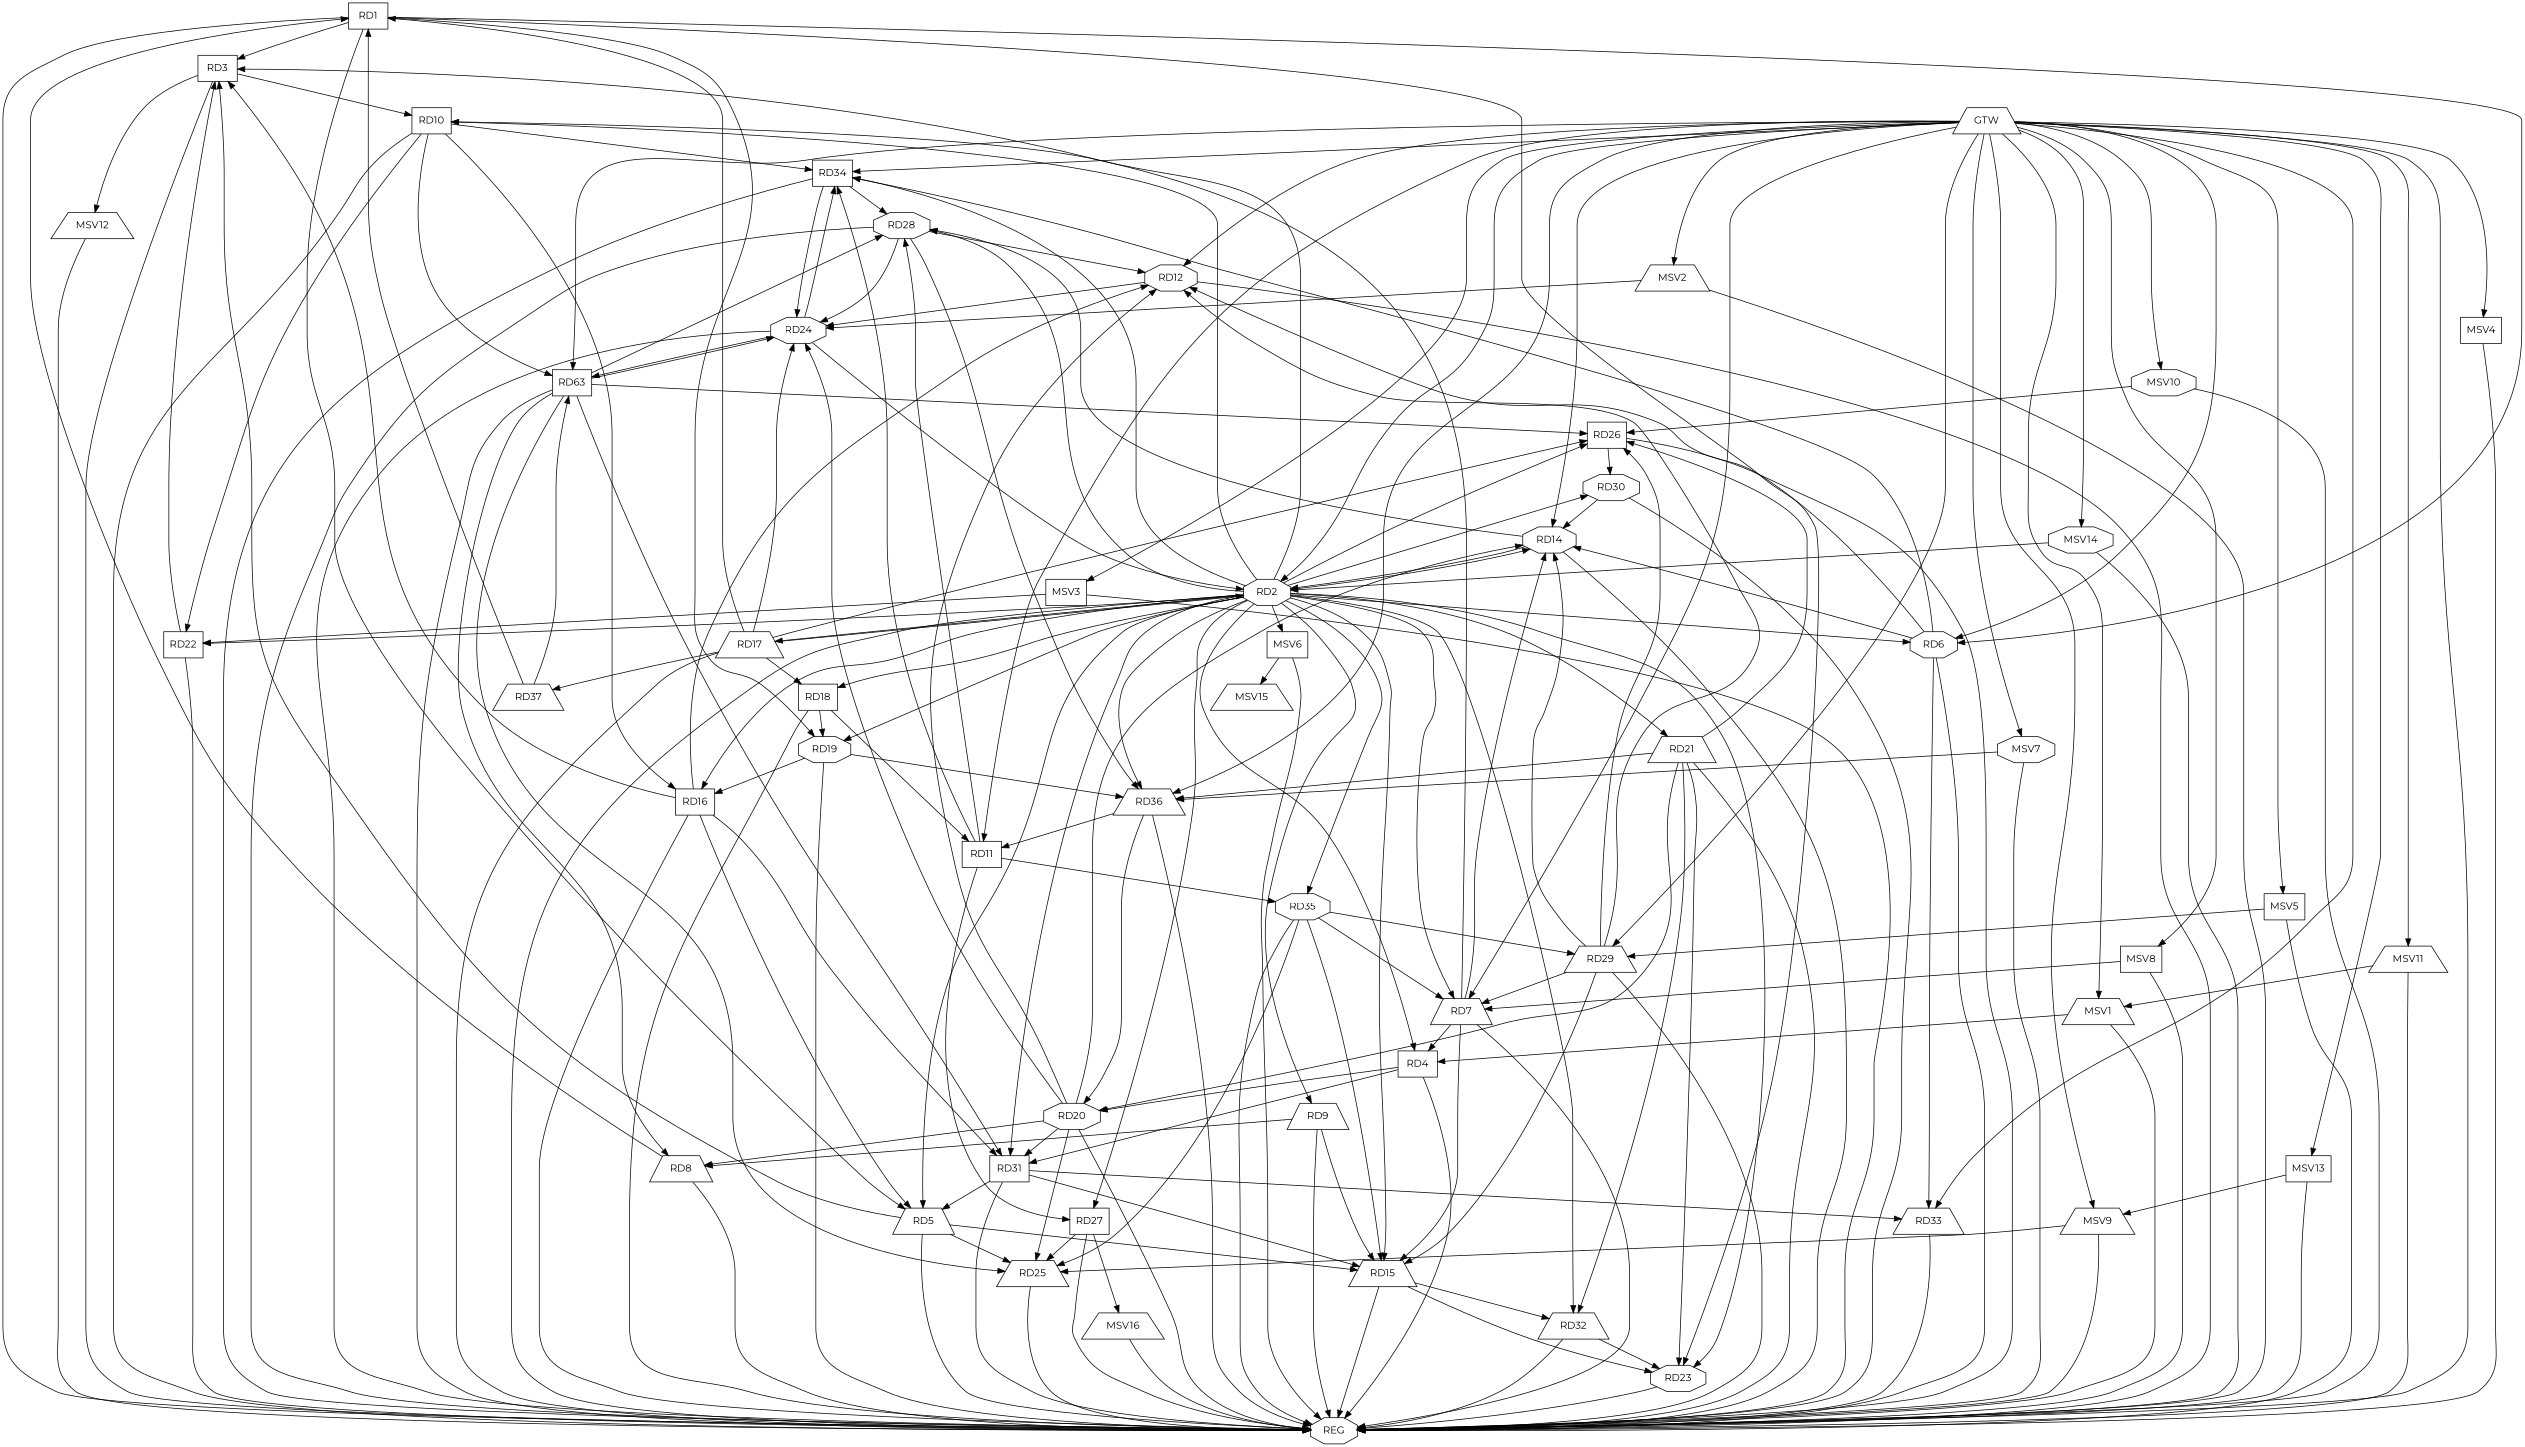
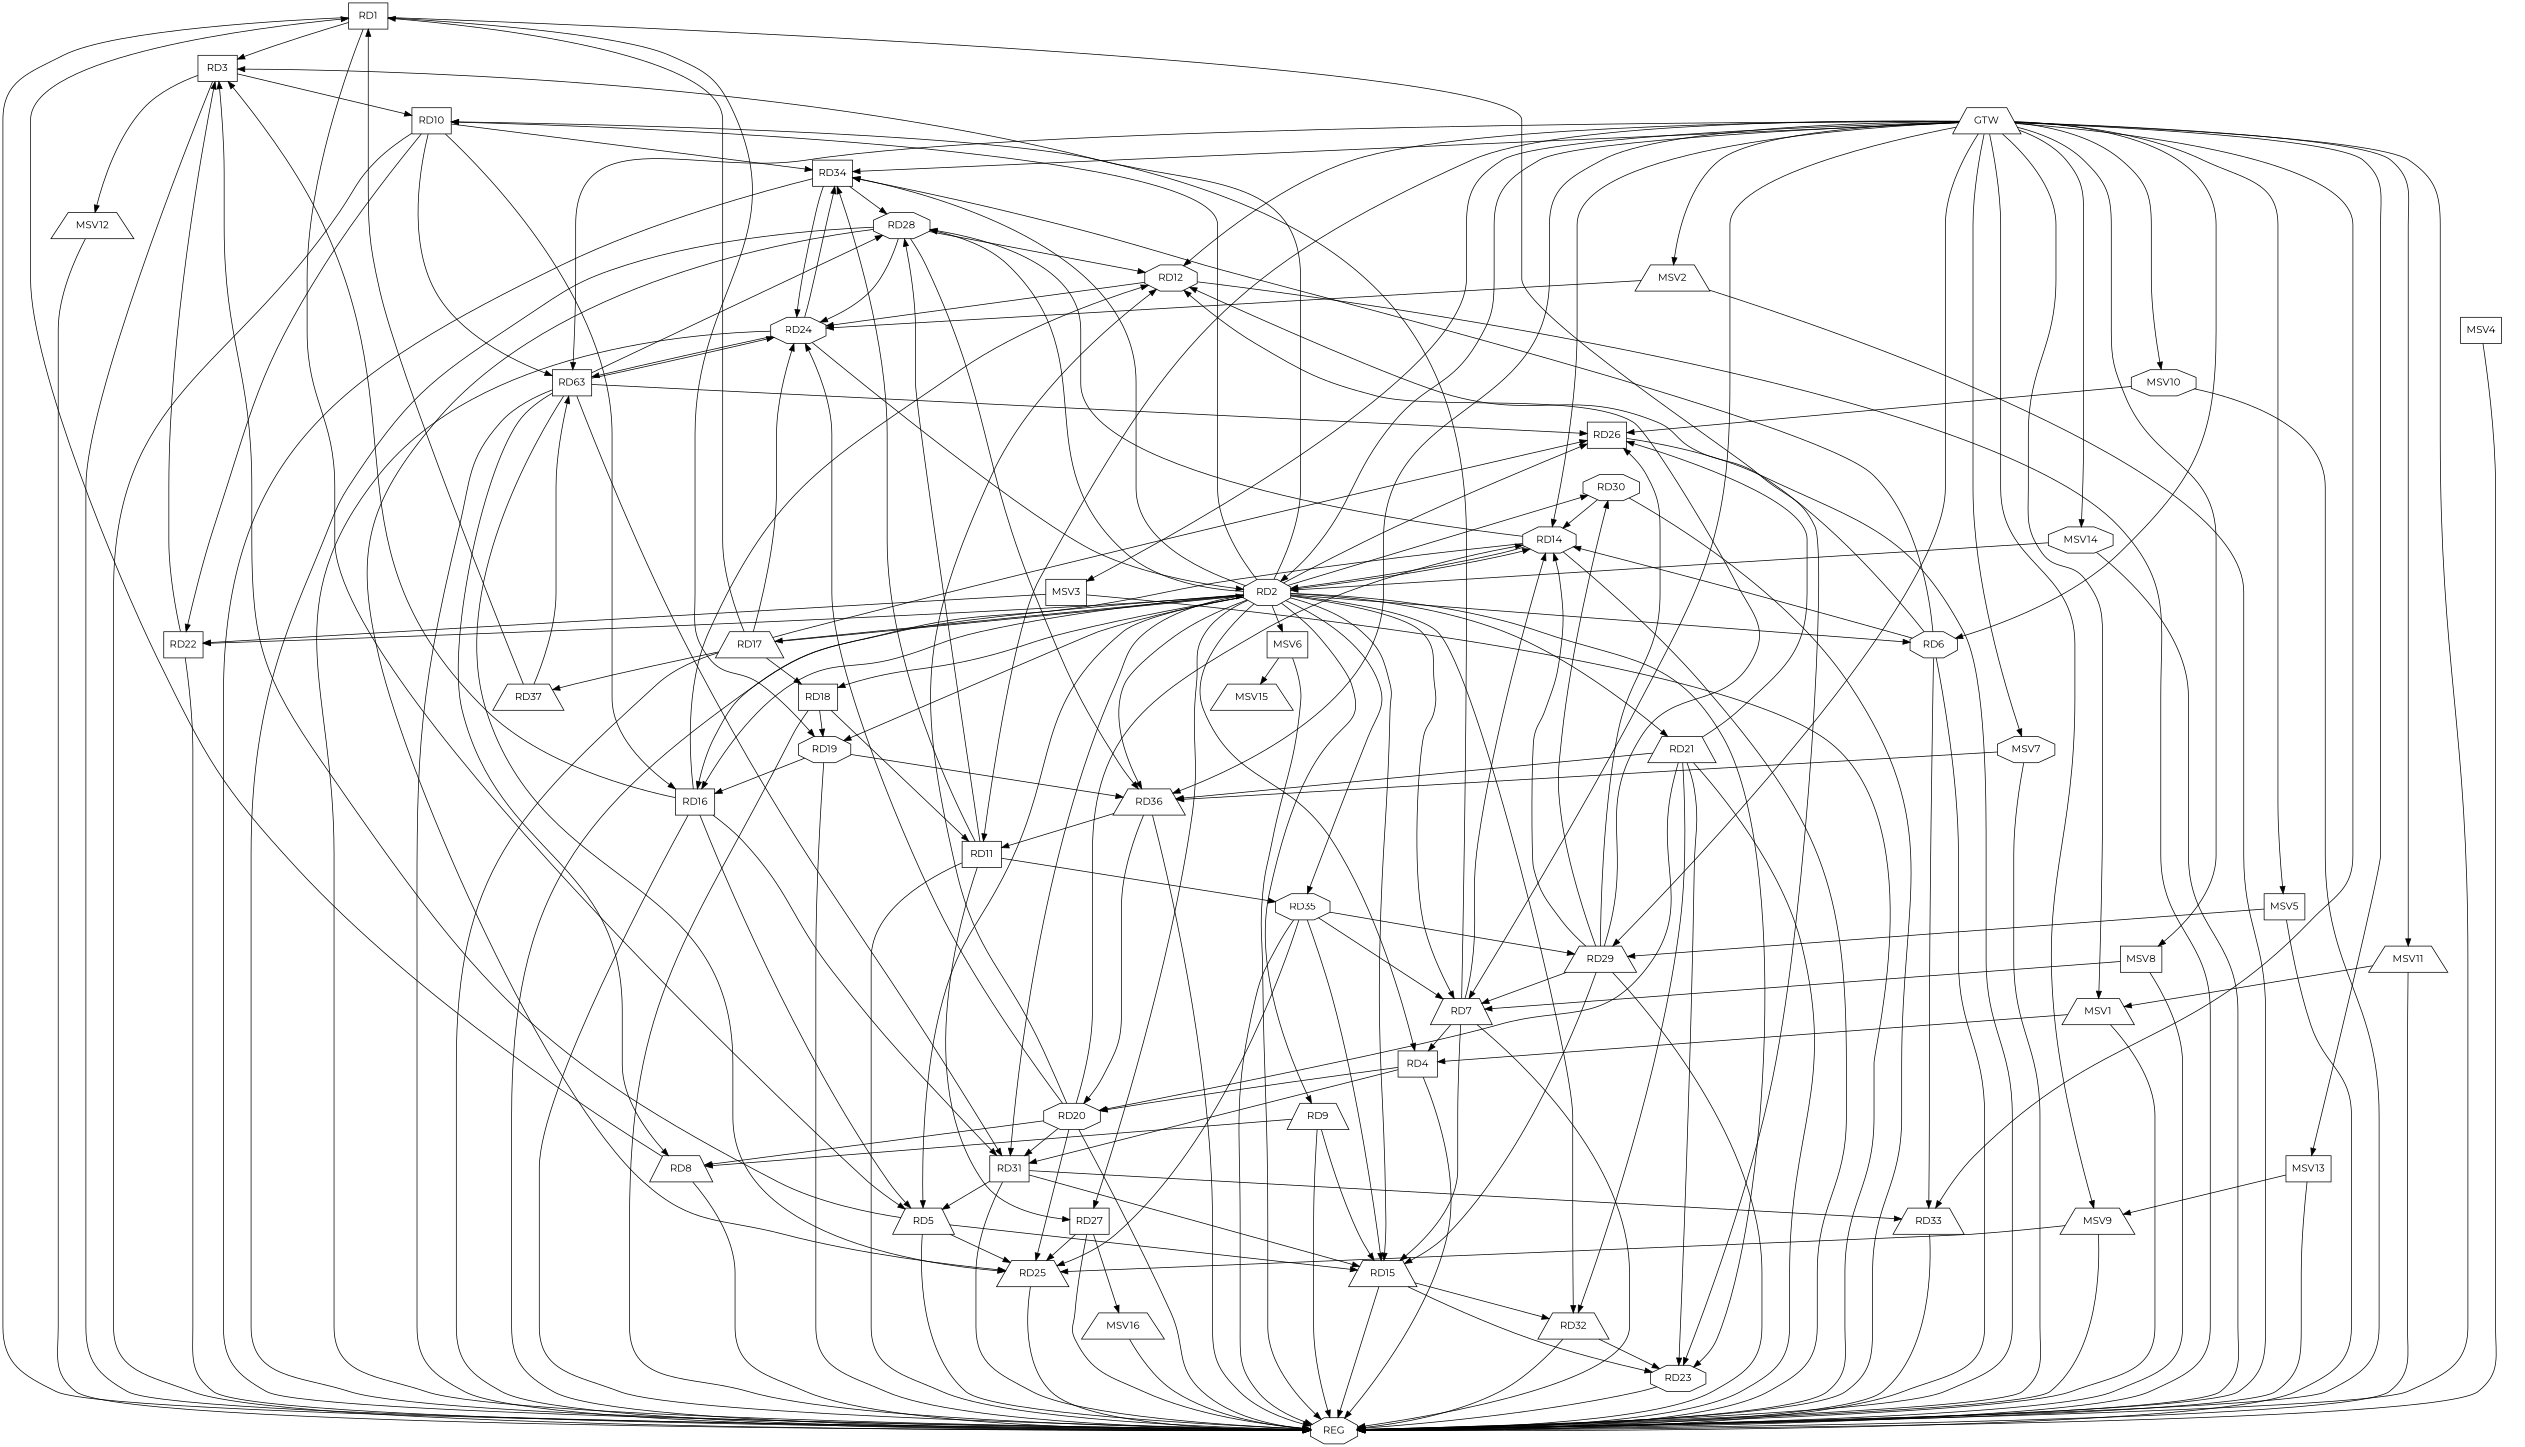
edge "RD1" -> "RD6": removed
edge "GTW" -> "MSV4": removed
edge "RD26" -> "RD30": now "RD29" -> "RD30"
edge "RD14" -> "RD16": added
edge "RD28" -> "RD25": added
edge "RD11" -> "REG": added
